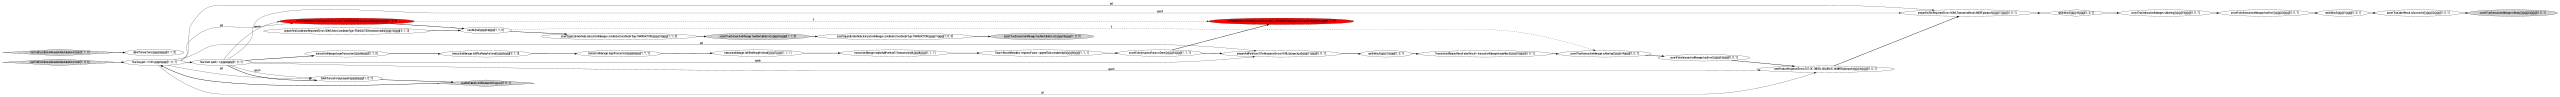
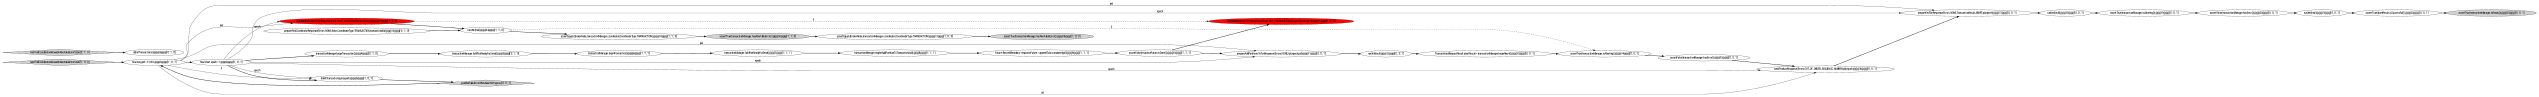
node "runUntil(null)@@@18@@@['0', '0', '1']": shape diamond -> ellipse
edge "final long pid = 13131L@@@3@@@['1', '0', '1']" -> "doInitTransactions(pid,epoch)@@@5@@@['1', '0', '1']": label "pid" -> "0"
